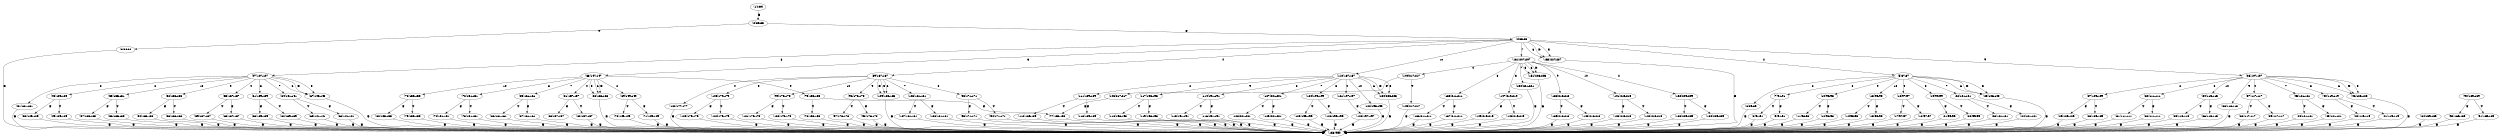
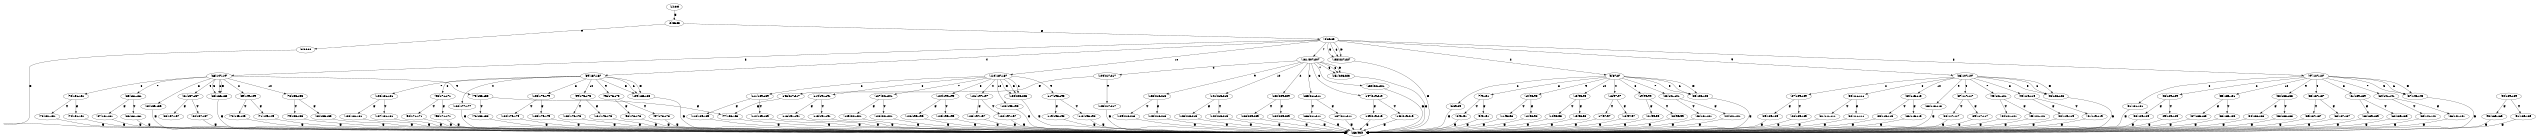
edge "(68)147-147" -> "(84)159-159": added, label "3"
node "(122)197-197": added
